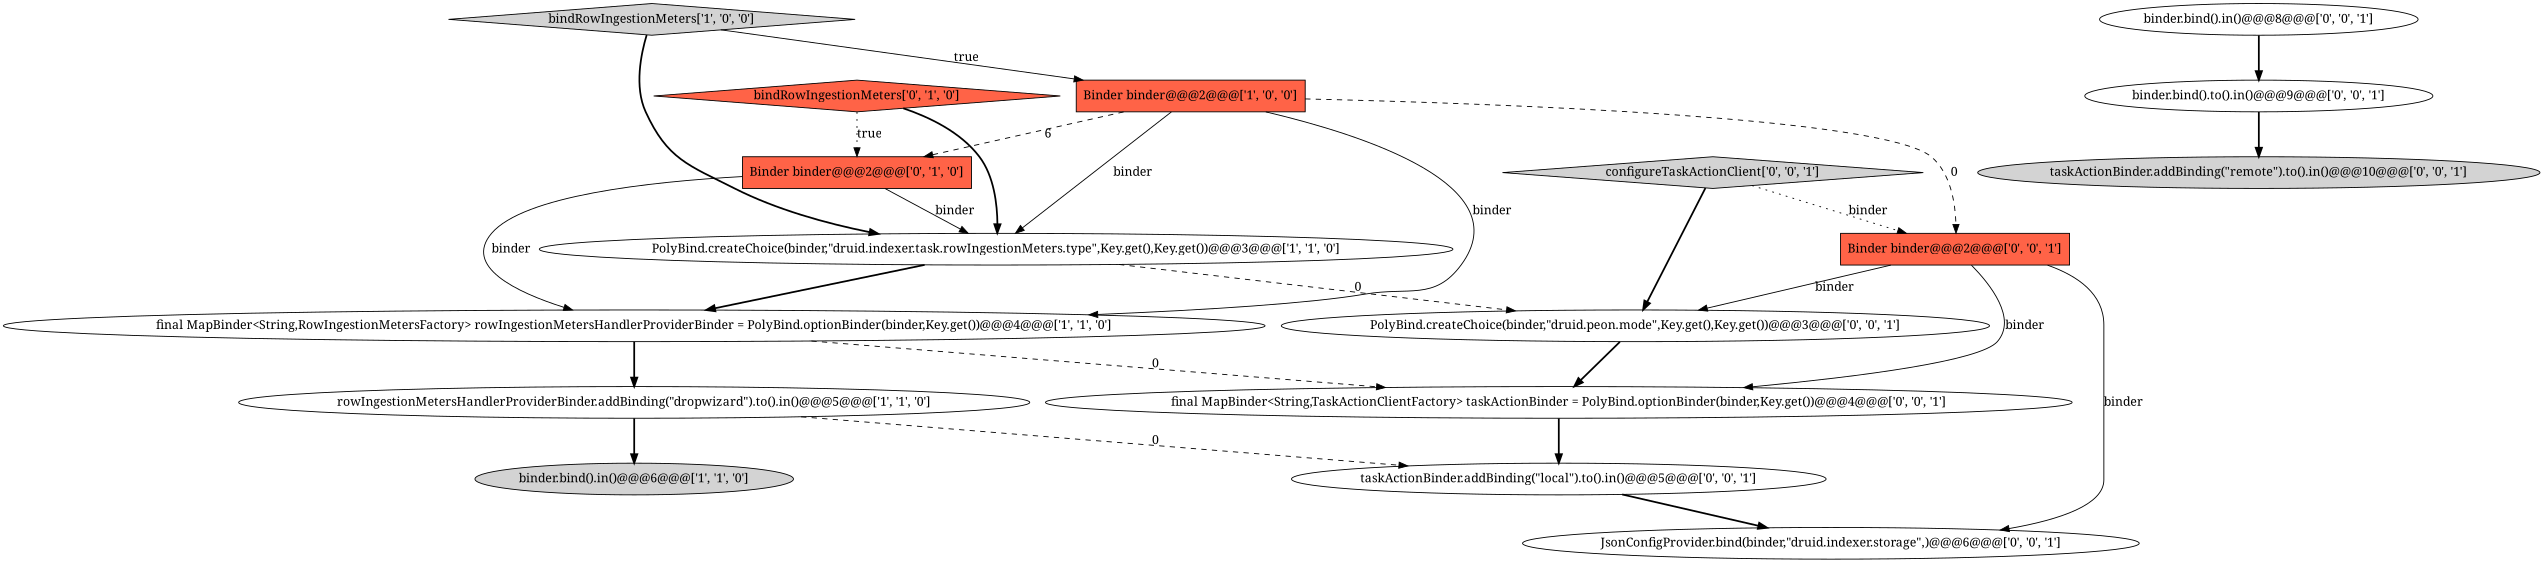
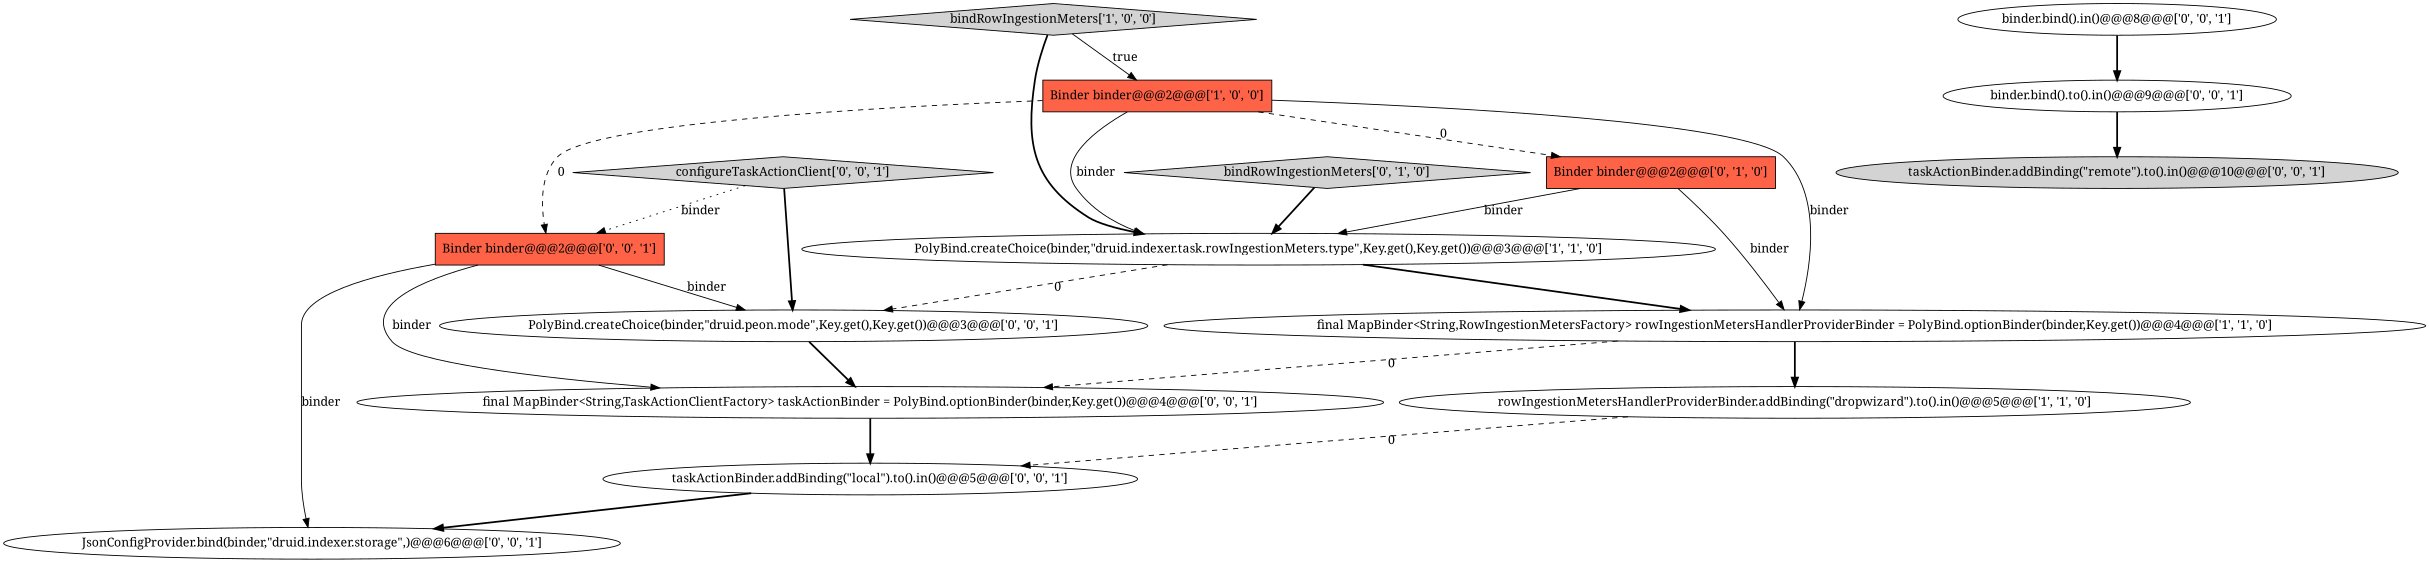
node "bindRowIngestionMeters['0', '1', '0']": fillcolor tomato -> lightgray
edge "bindRowIngestionMeters['0', '1', '0']" -> "Binder binder@@@2@@@['0', '1', '0']": removed, label "true"
edge "Binder binder@@@2@@@['1', '0', '0']" -> "Binder binder@@@2@@@['0', '1', '0']": label "6" -> "0"
node "binder.bind().in()@@@6@@@['1', '1', '0']": removed
